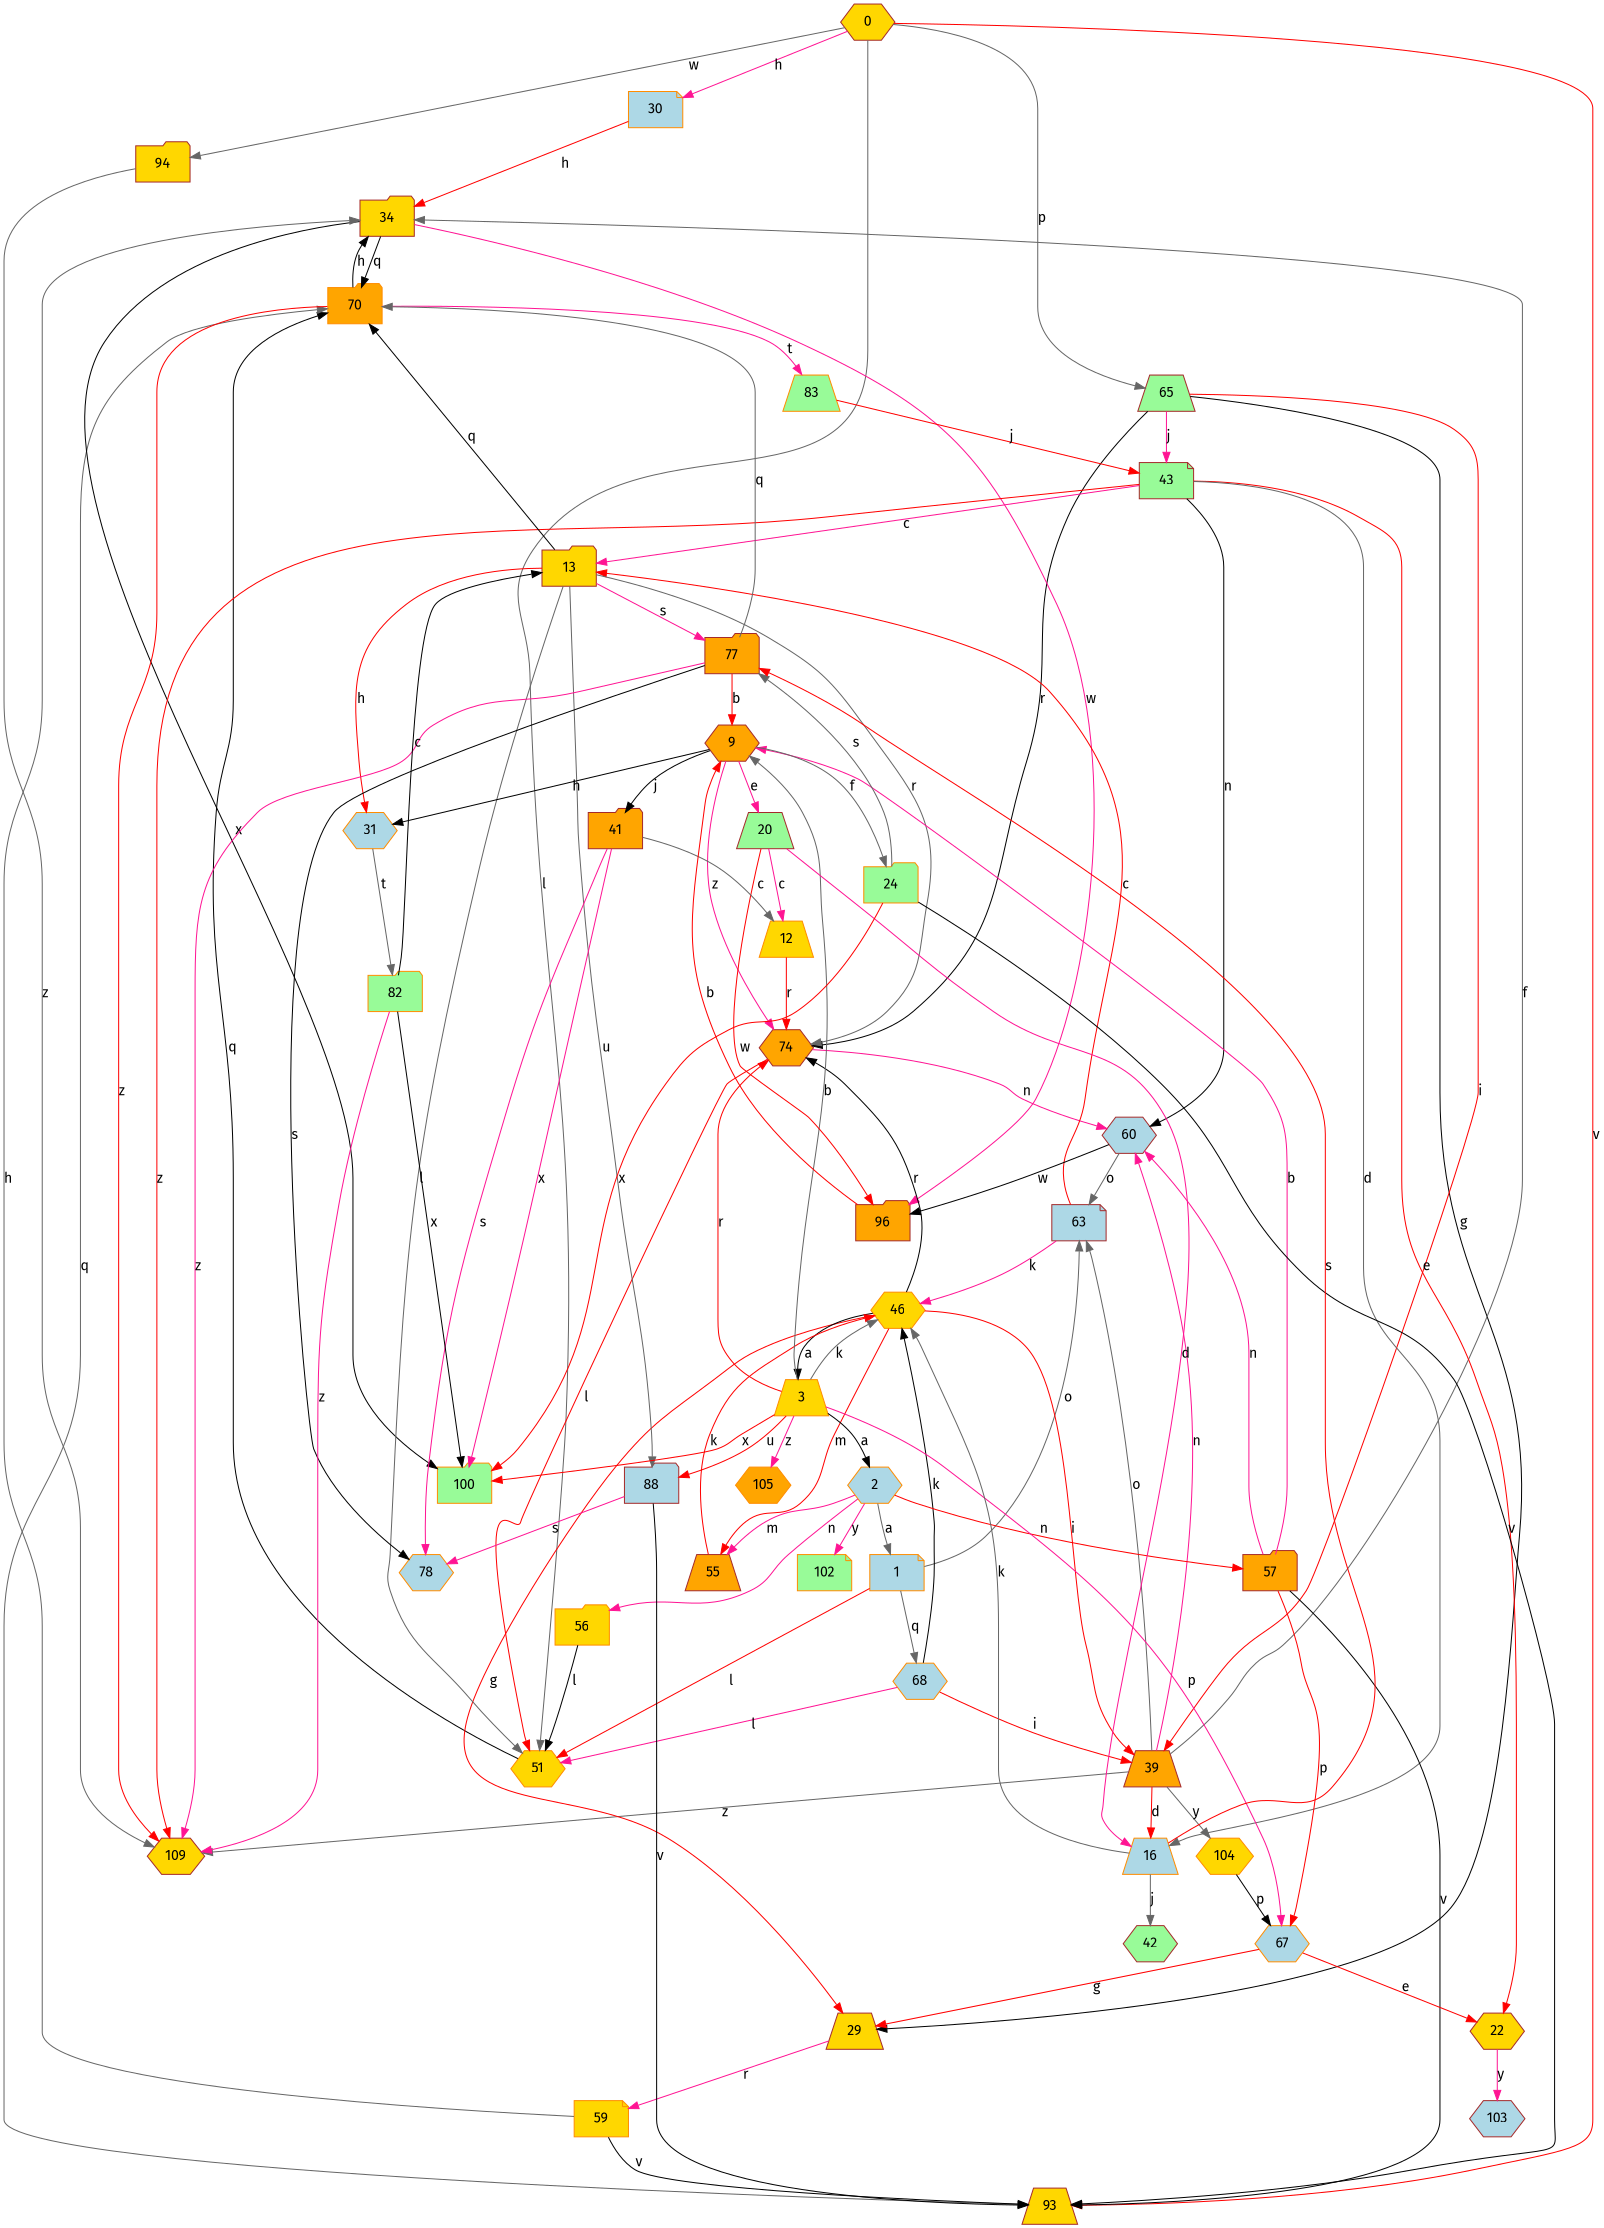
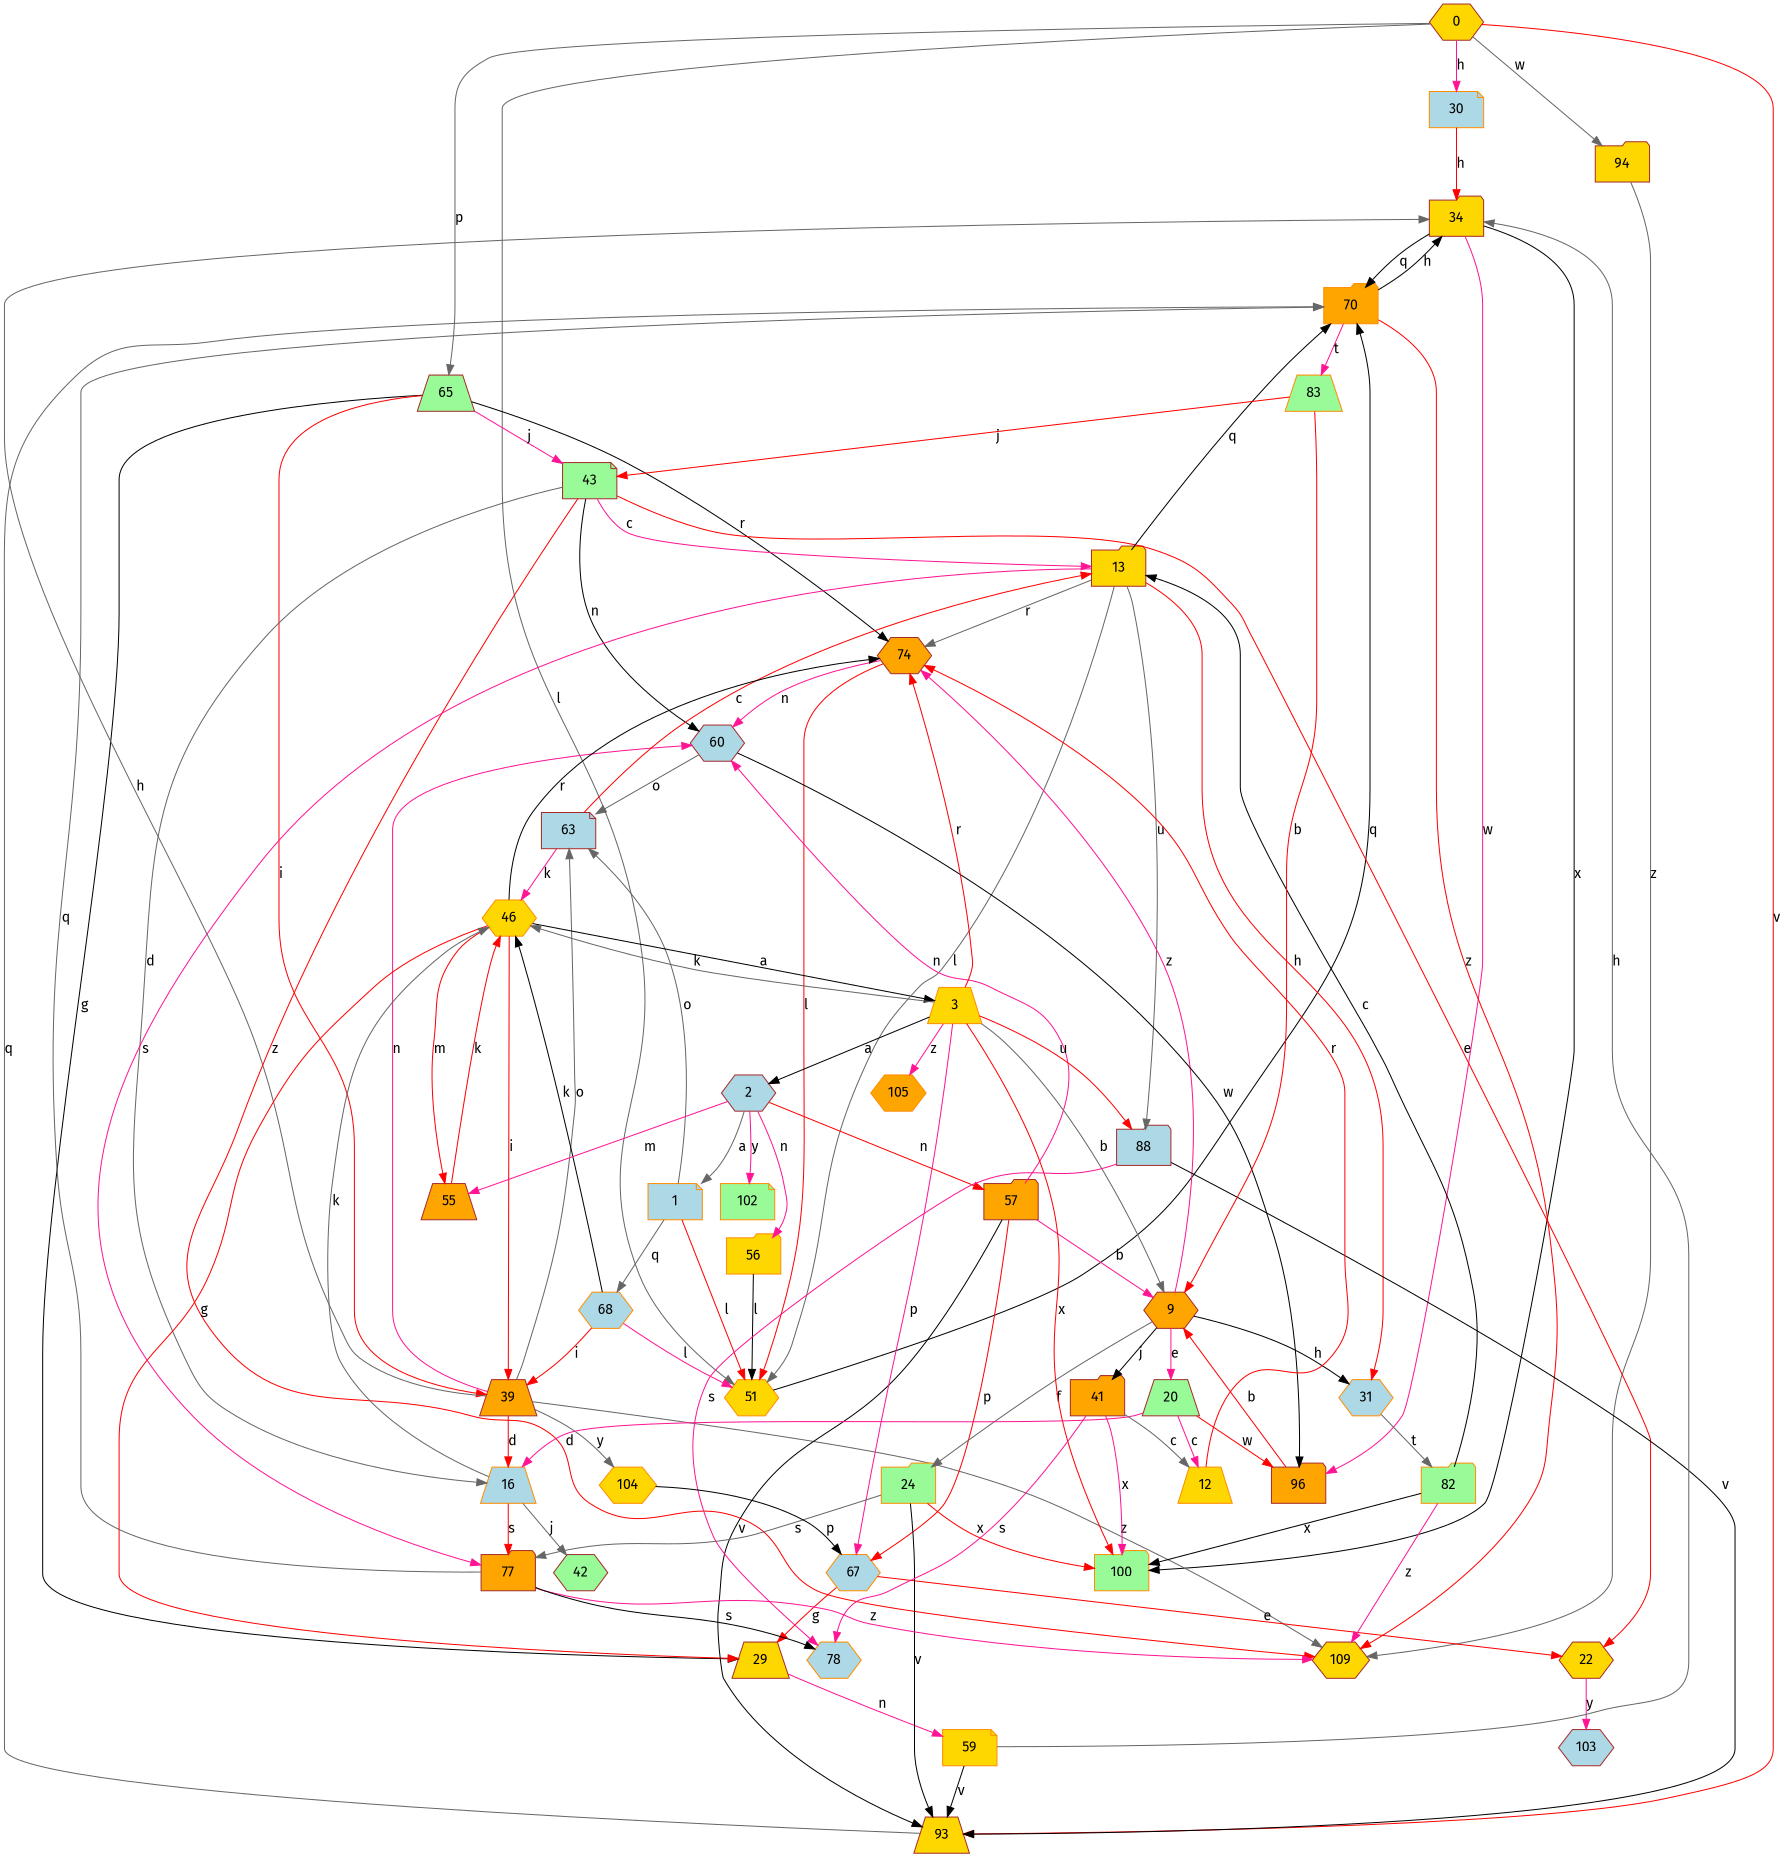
edge "77" -> "9": now "83" -> "9"
edge "39" -> "34": label "f" -> "h"
node "2": color darkorange -> brown
edge "29" -> "59": label "r" -> "n"
